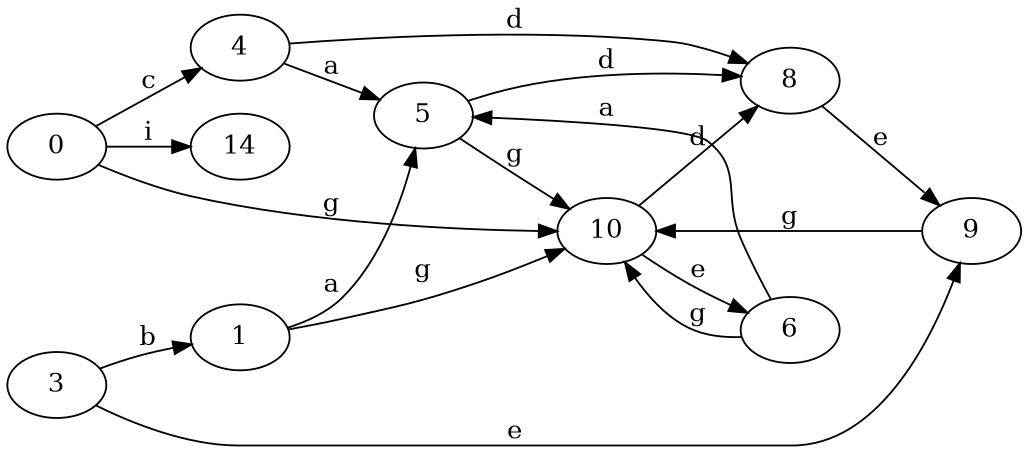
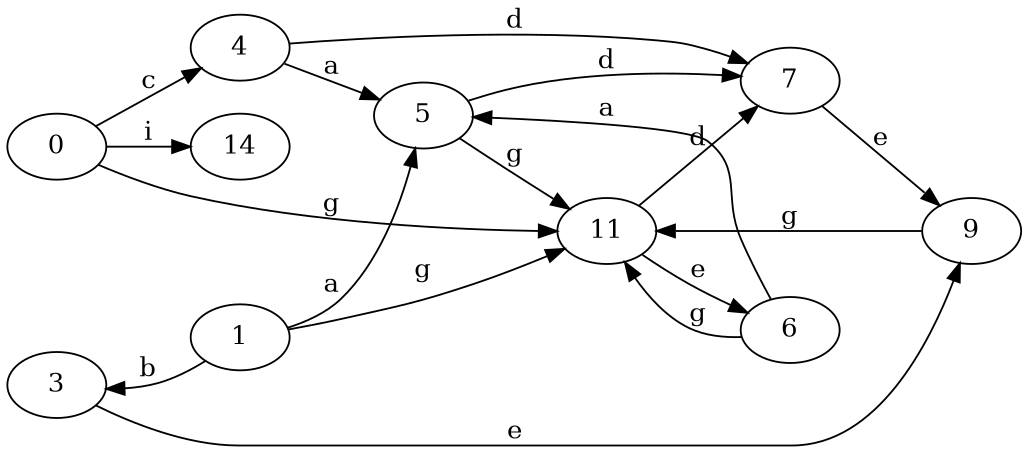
node "8": label "8" -> "7"
node "10": label "10" -> "11"
edge "3" -> "1": reversed
